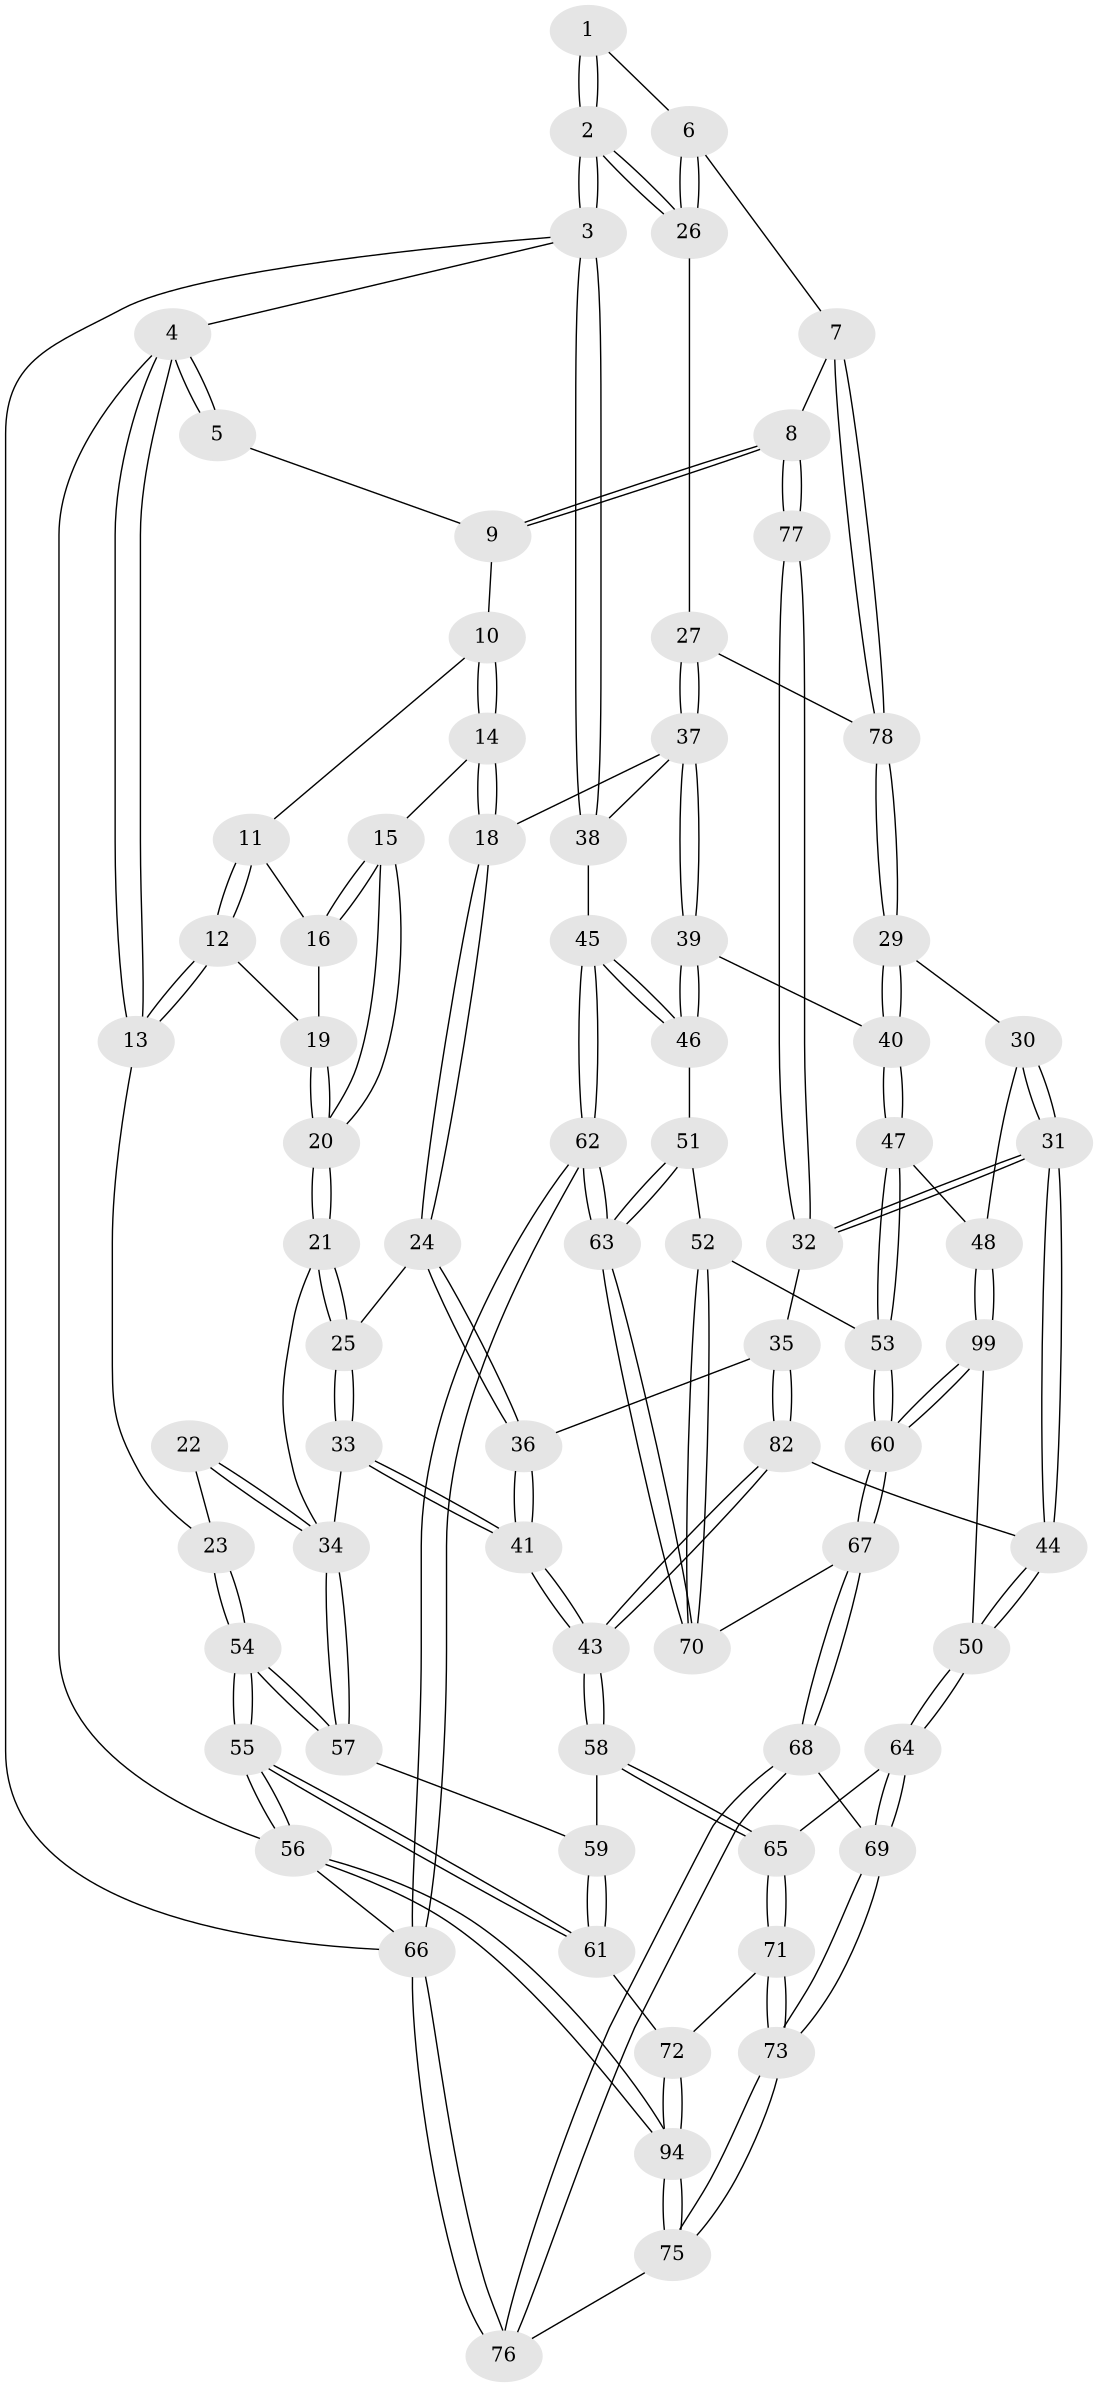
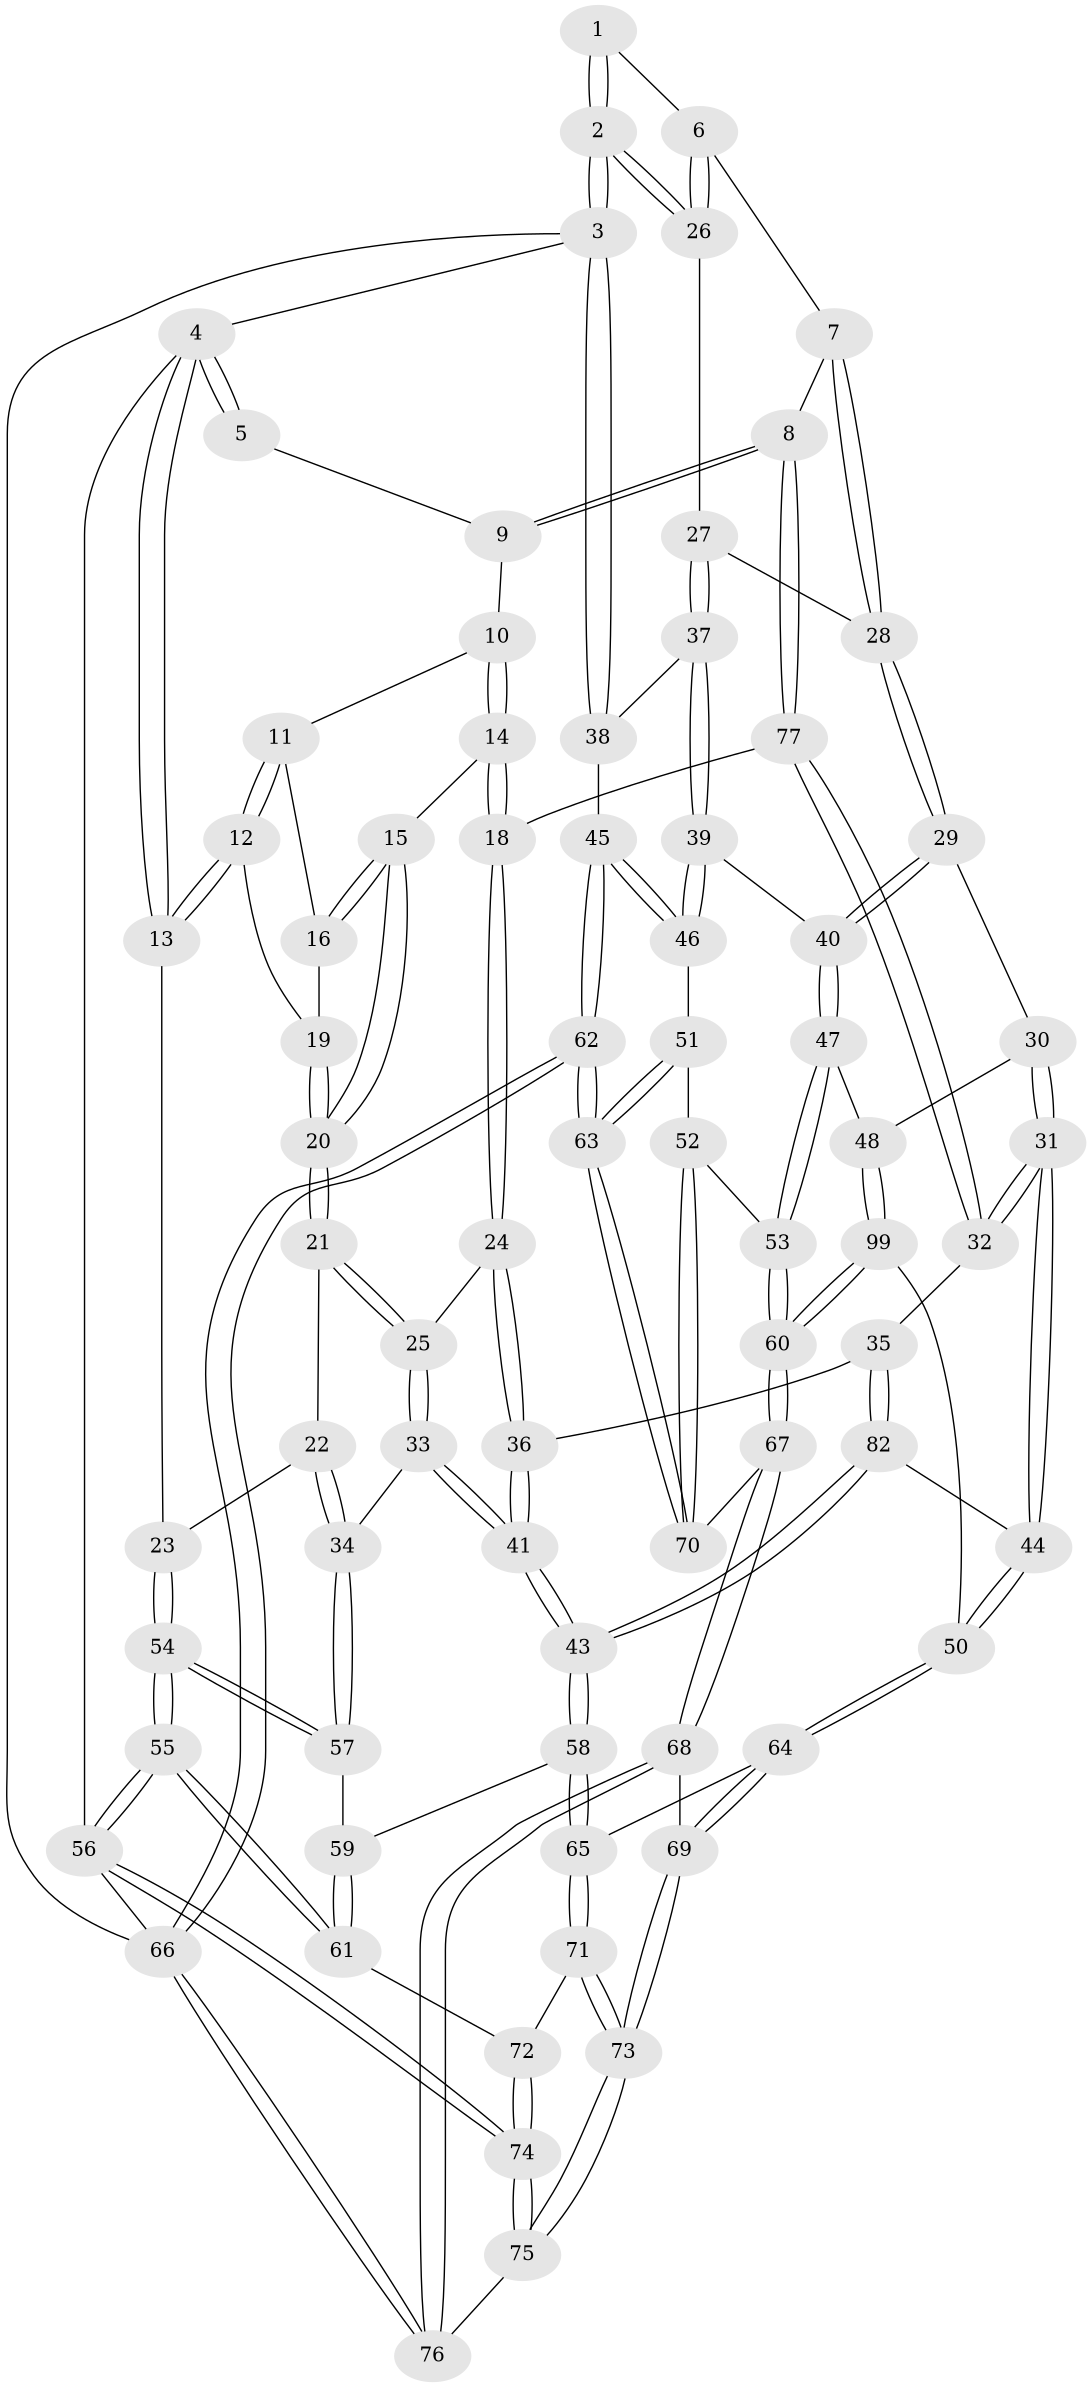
node "78": label "78" -> "28"
edge "37" -- "18": now "77" -- "18"
edge "21" -- "34": now "21" -- "22"
node "94": label "94" -> "74"
